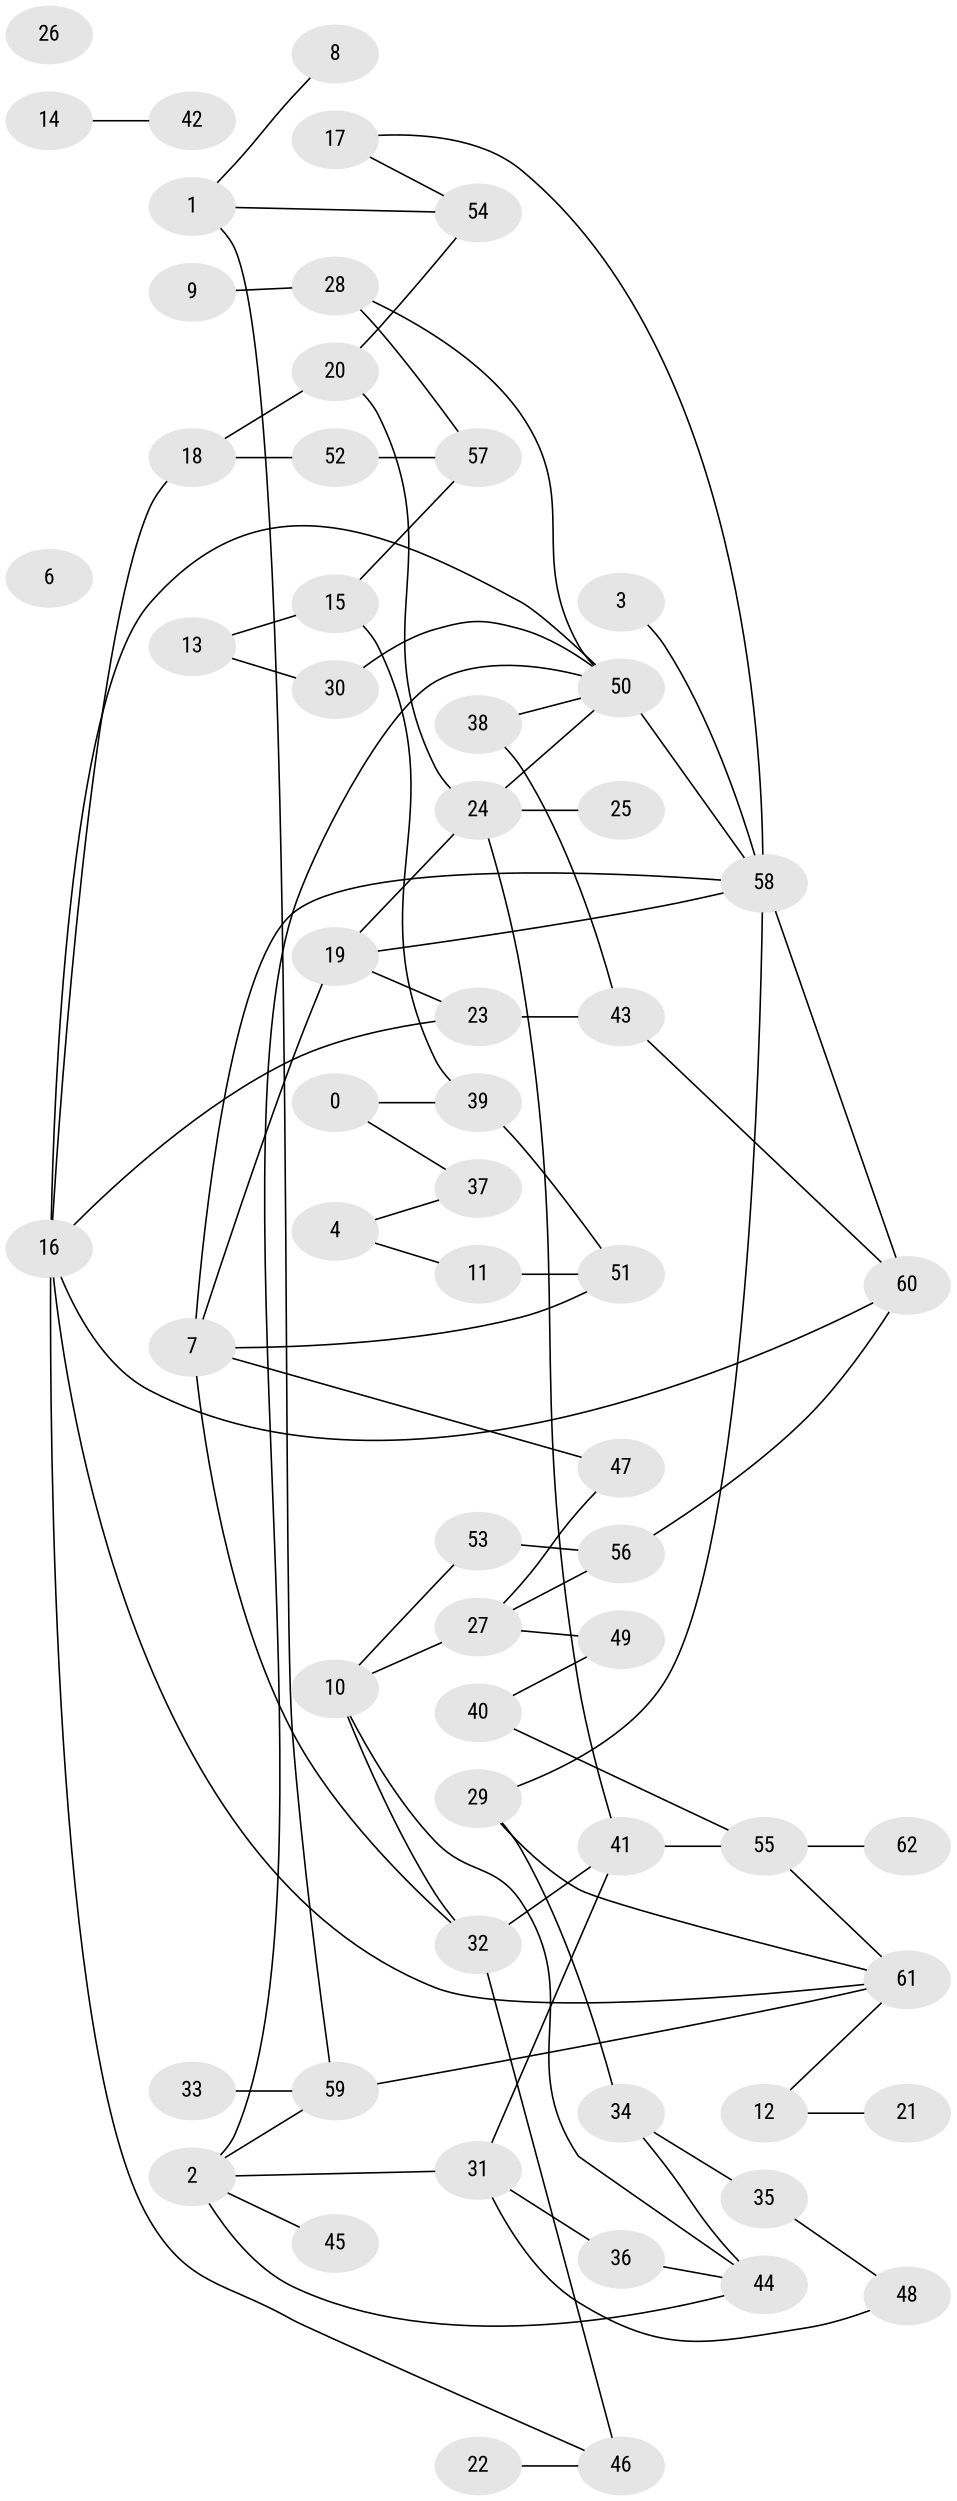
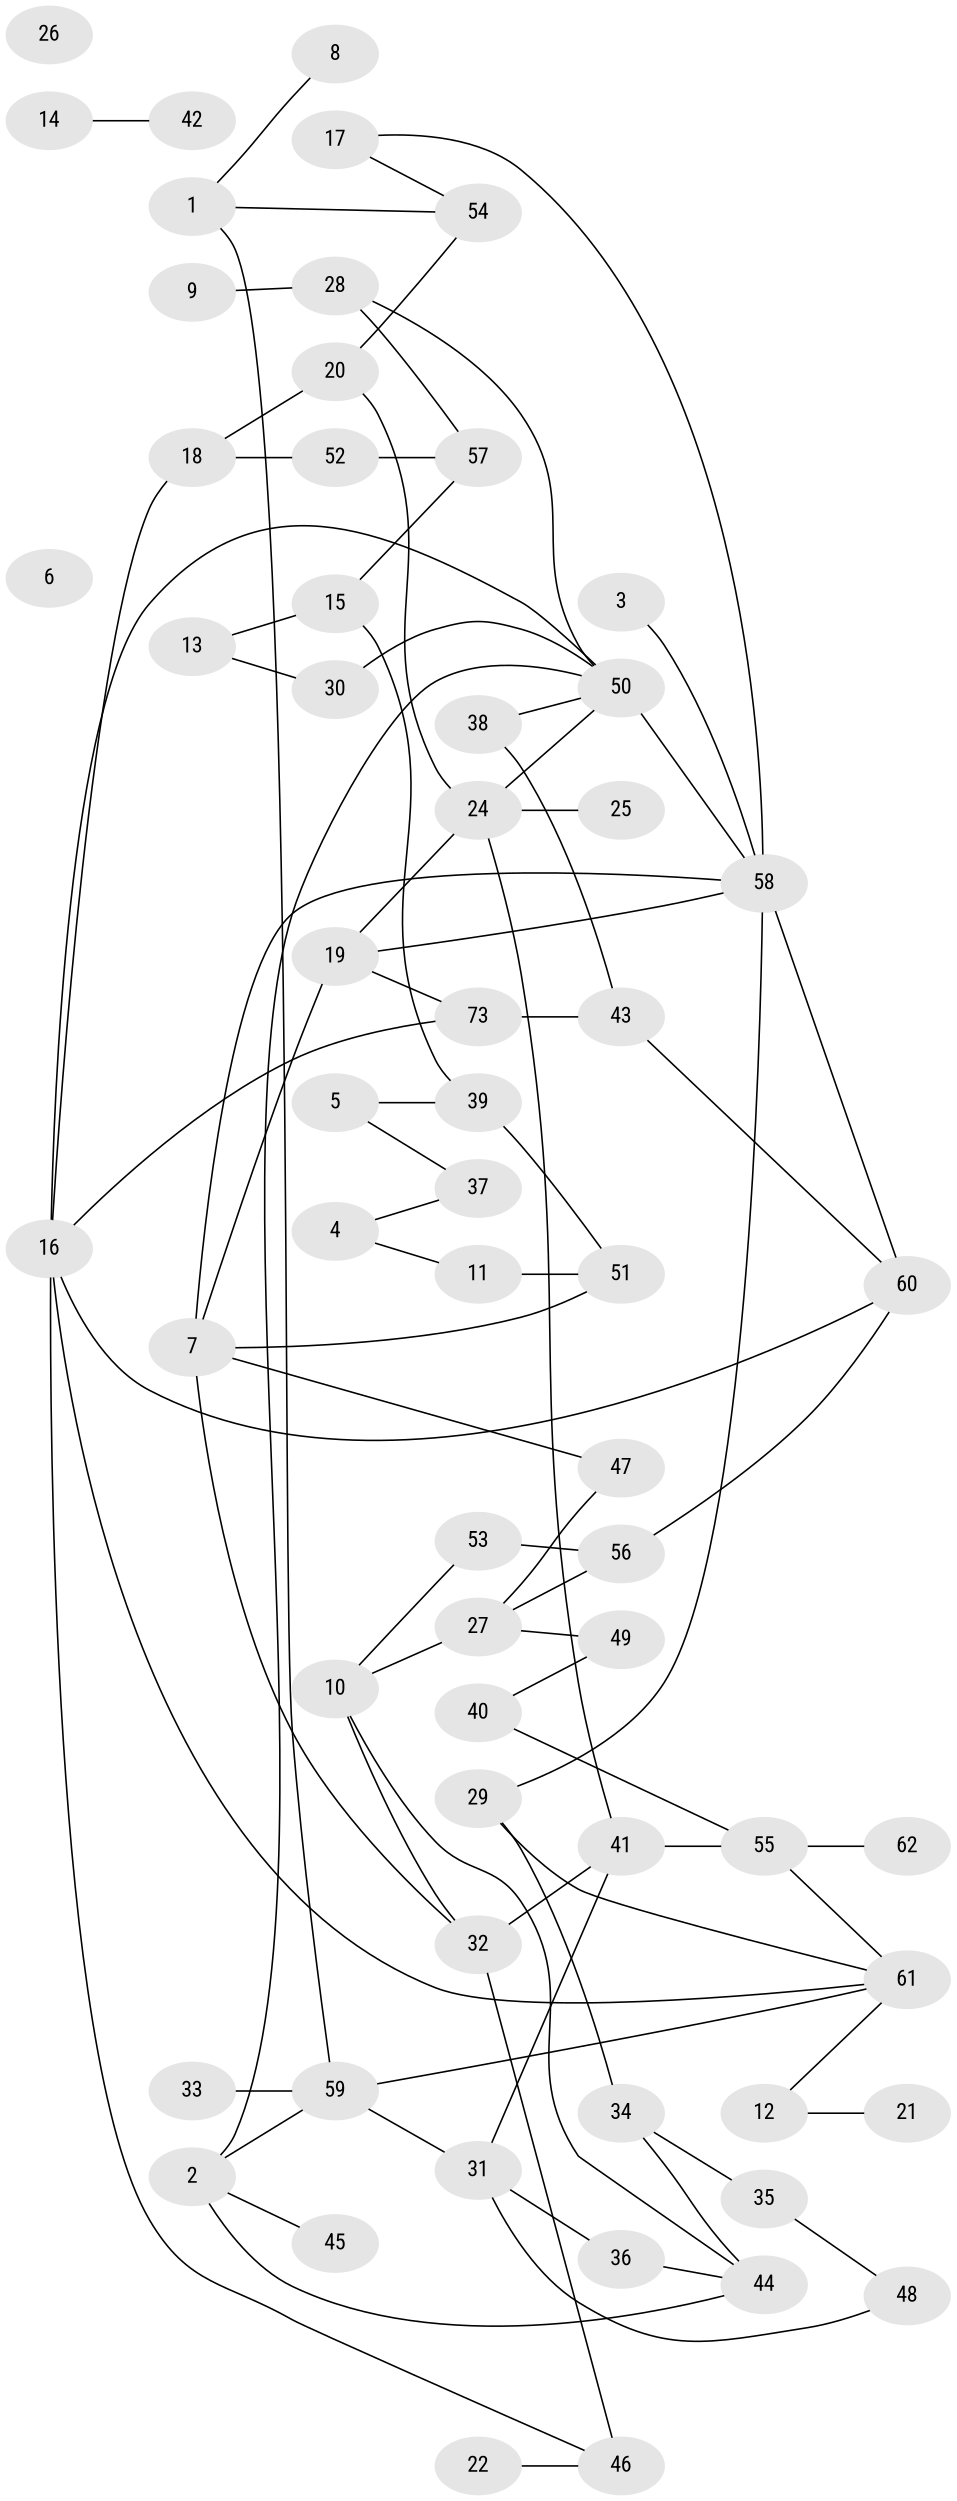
node "23": label "23" -> "73"
node "0": label "0" -> "5"
edge "31" -- "2": now "31" -- "59"
